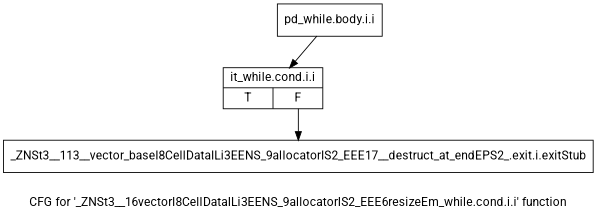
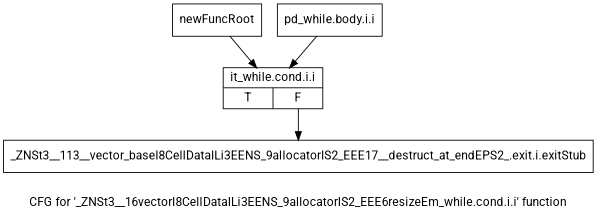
node "newFuncRoot": added
